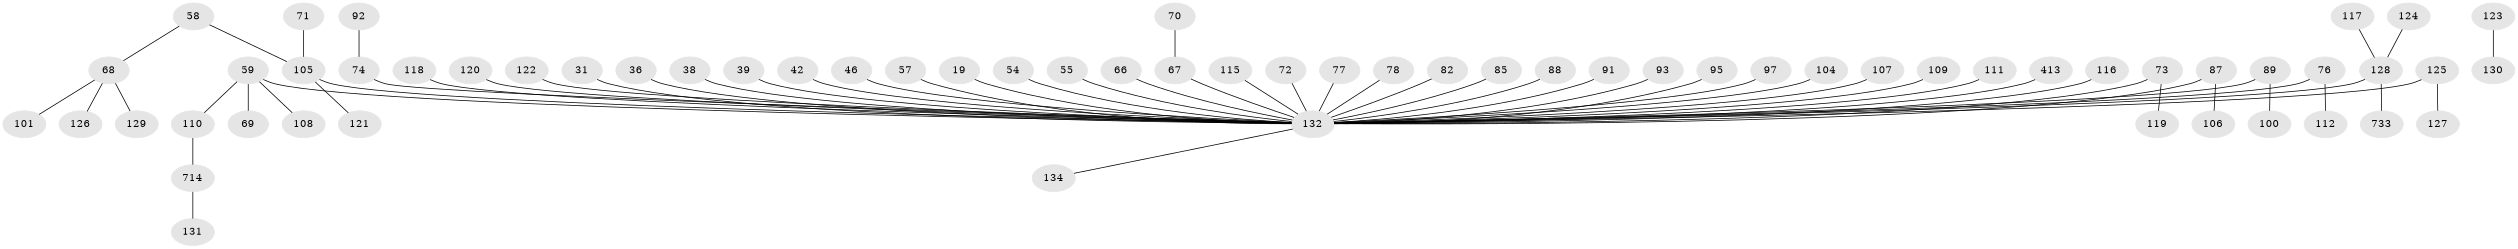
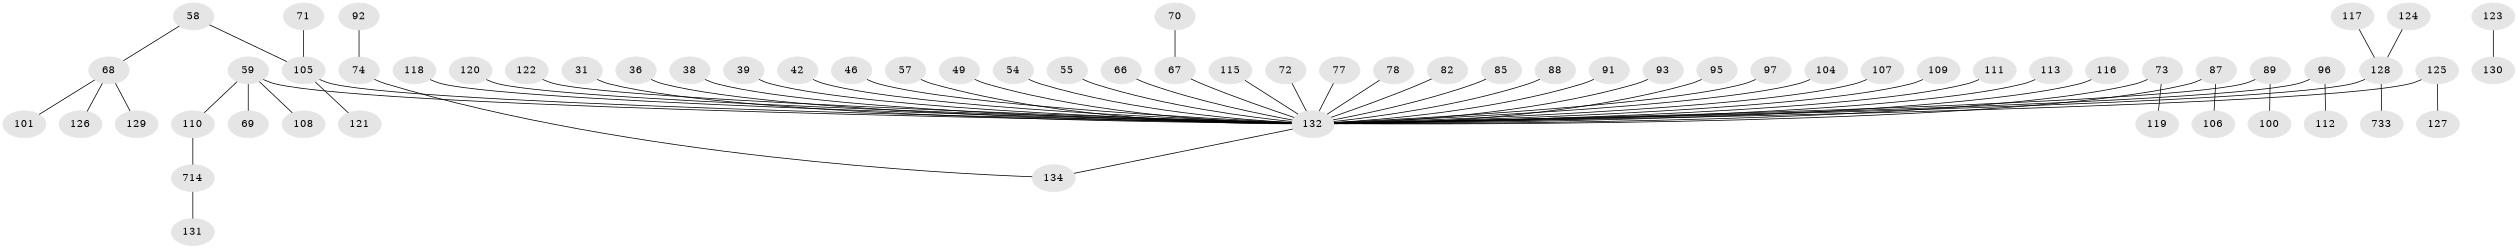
node "19": label "19" -> "49"
node "413": label "413" -> "113"
node "76": label "76" -> "96"
edge "74" -- "132": now "74" -- "134"
